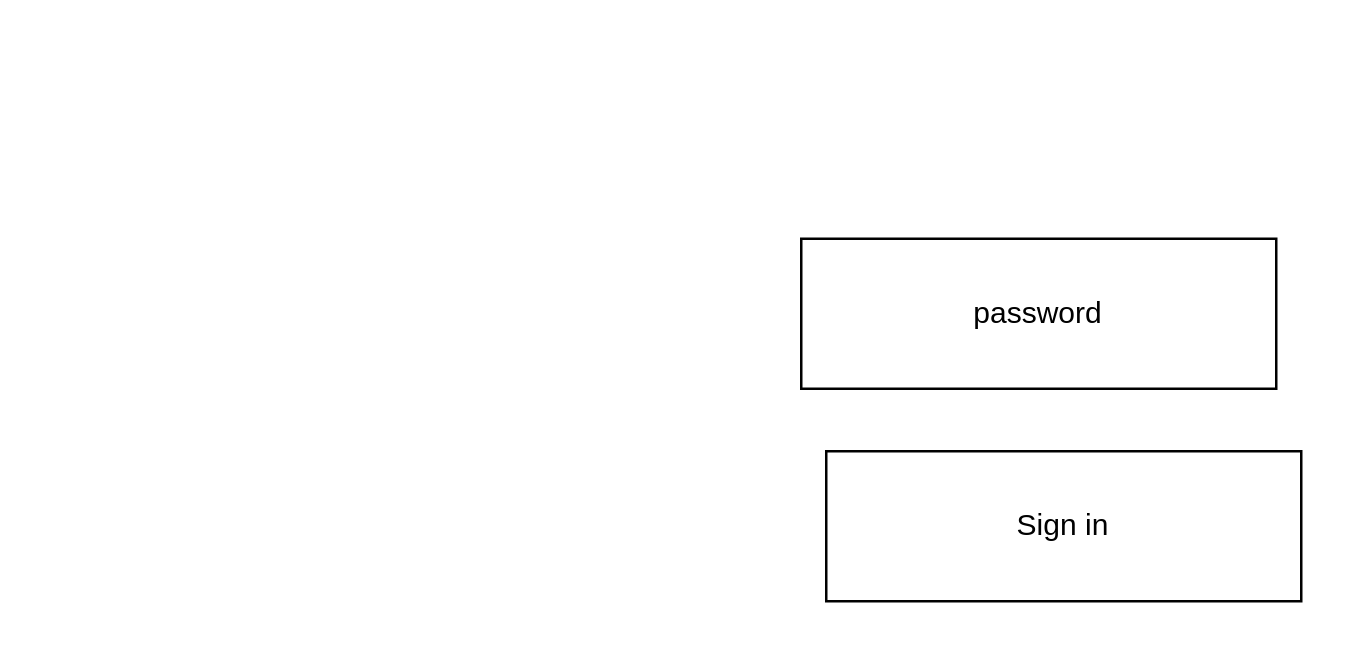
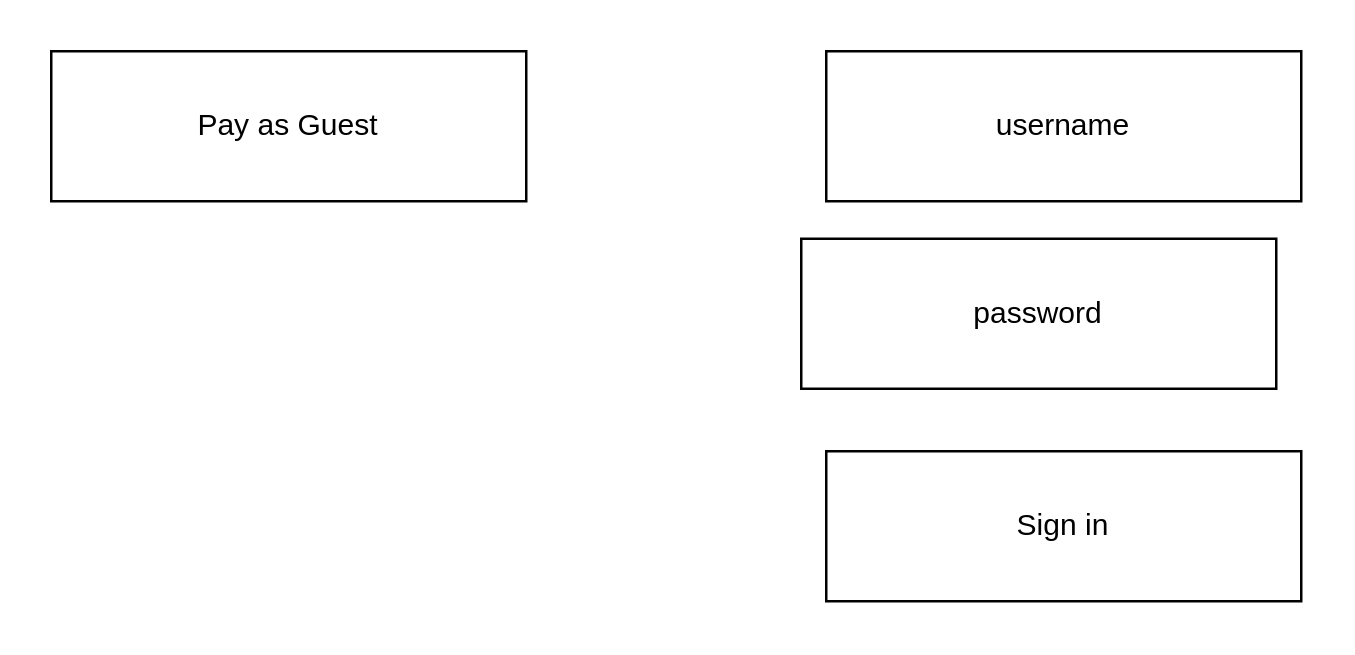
node "Pay as Guest": added
node "username": added
